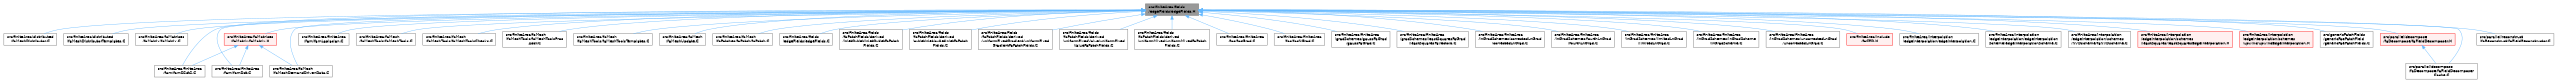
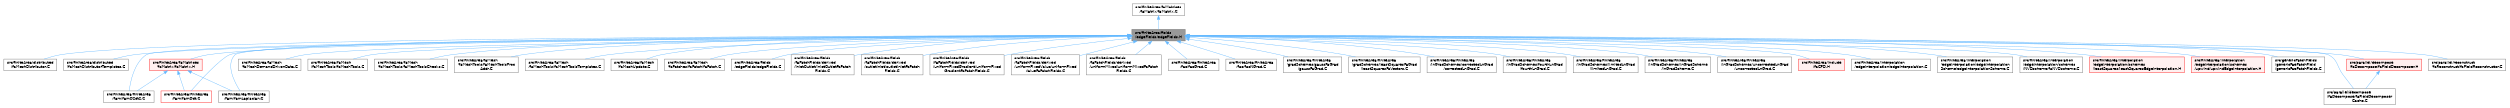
edge "src/finiteArea/faMatrices /faMatrix/faMatrix.C" -> "src/finiteArea/fields /edgeFields/edgeFields.H": reversed
edge "src/finiteArea/faMesh /faMeshDemandDrivenData.C" -> "src/finiteArea/faMatrices /faMatrix/faMatrix.H": now "src/finiteArea/finiteArea /fam/famLaplacian.C" -> "src/finiteArea/faMatrices /faMatrix/faMatrix.H"
node "src/finiteArea/finiteArea /fam/famDdt.C": color grey40 -> red
